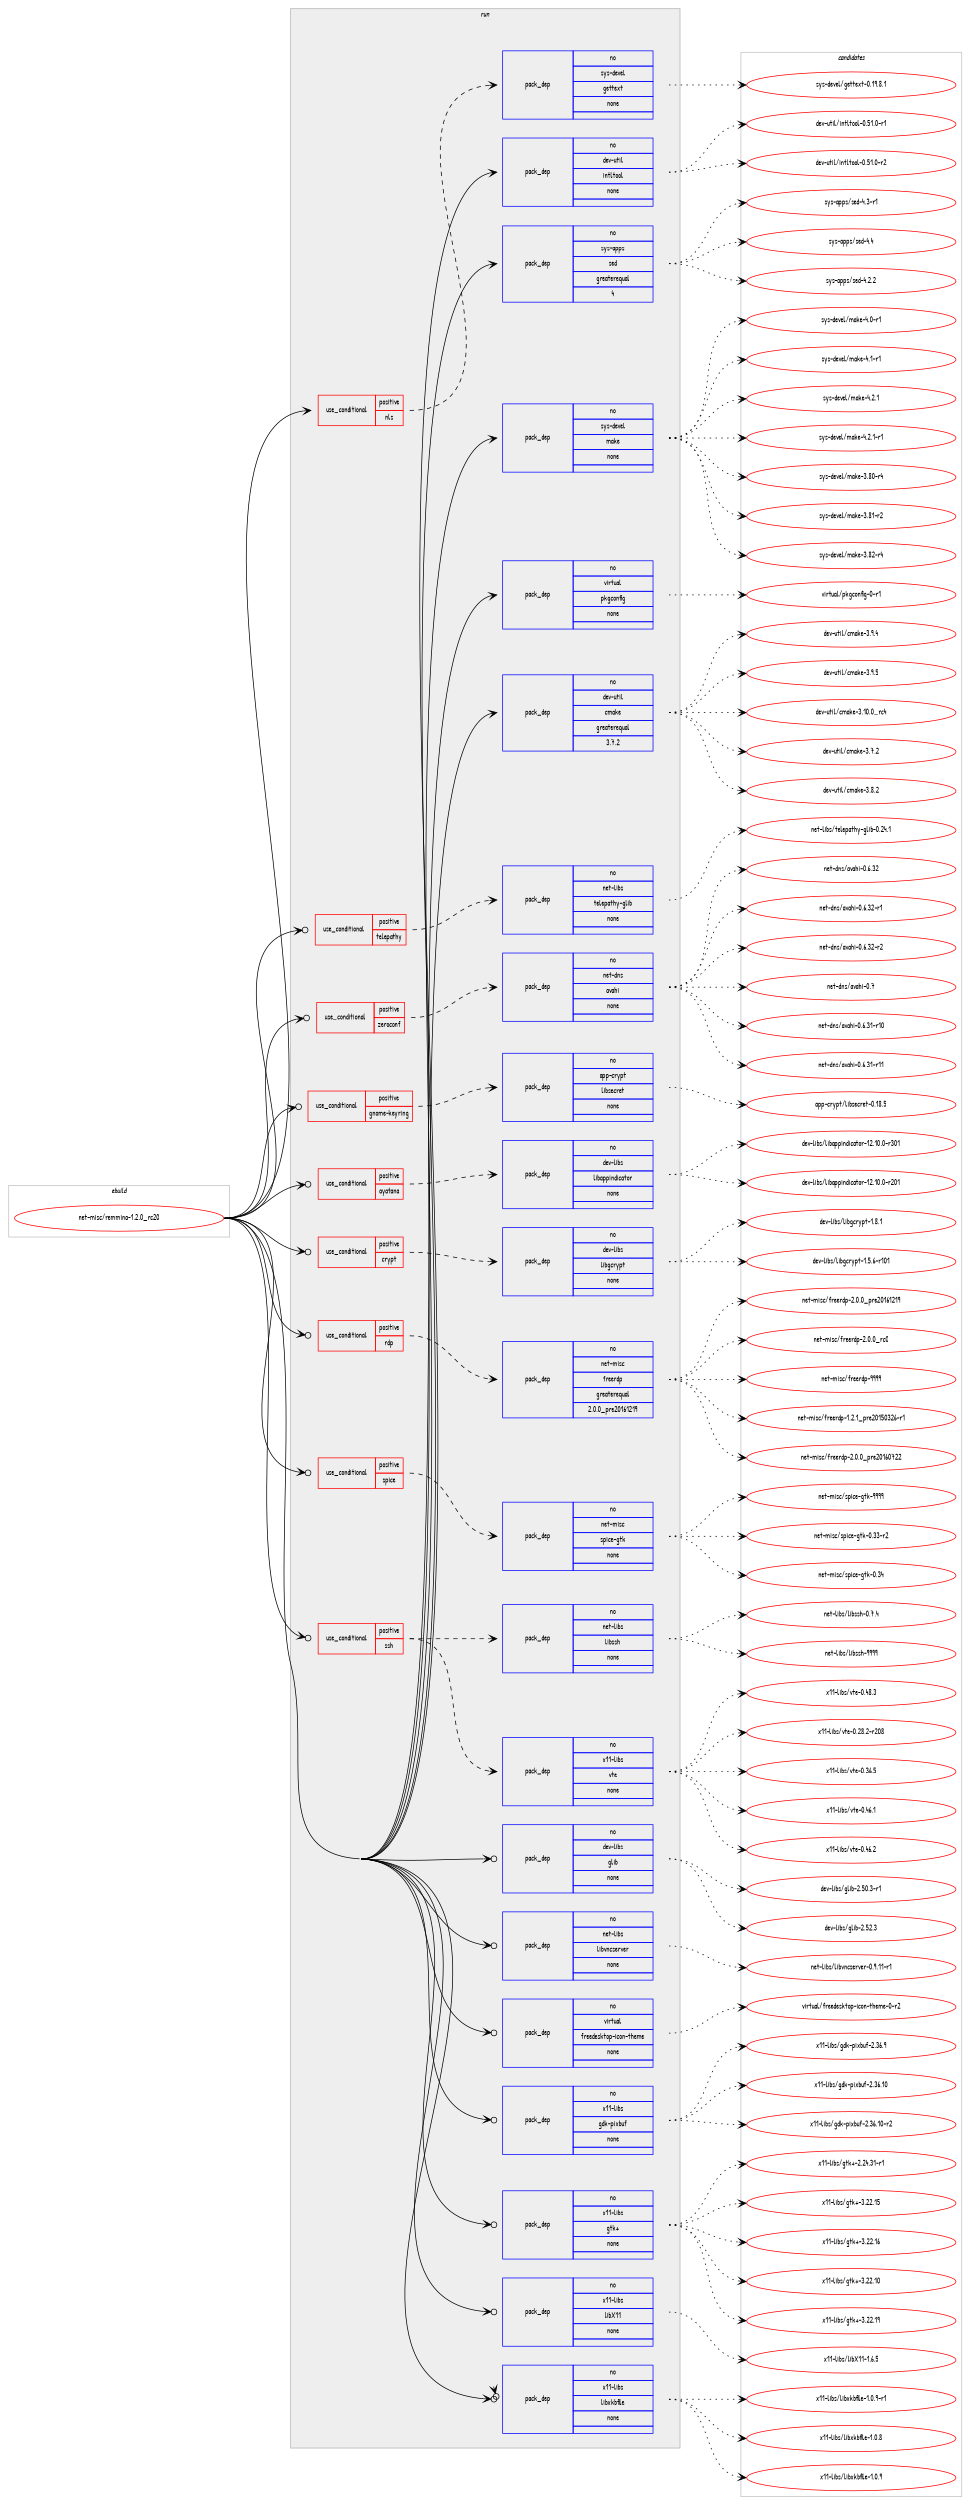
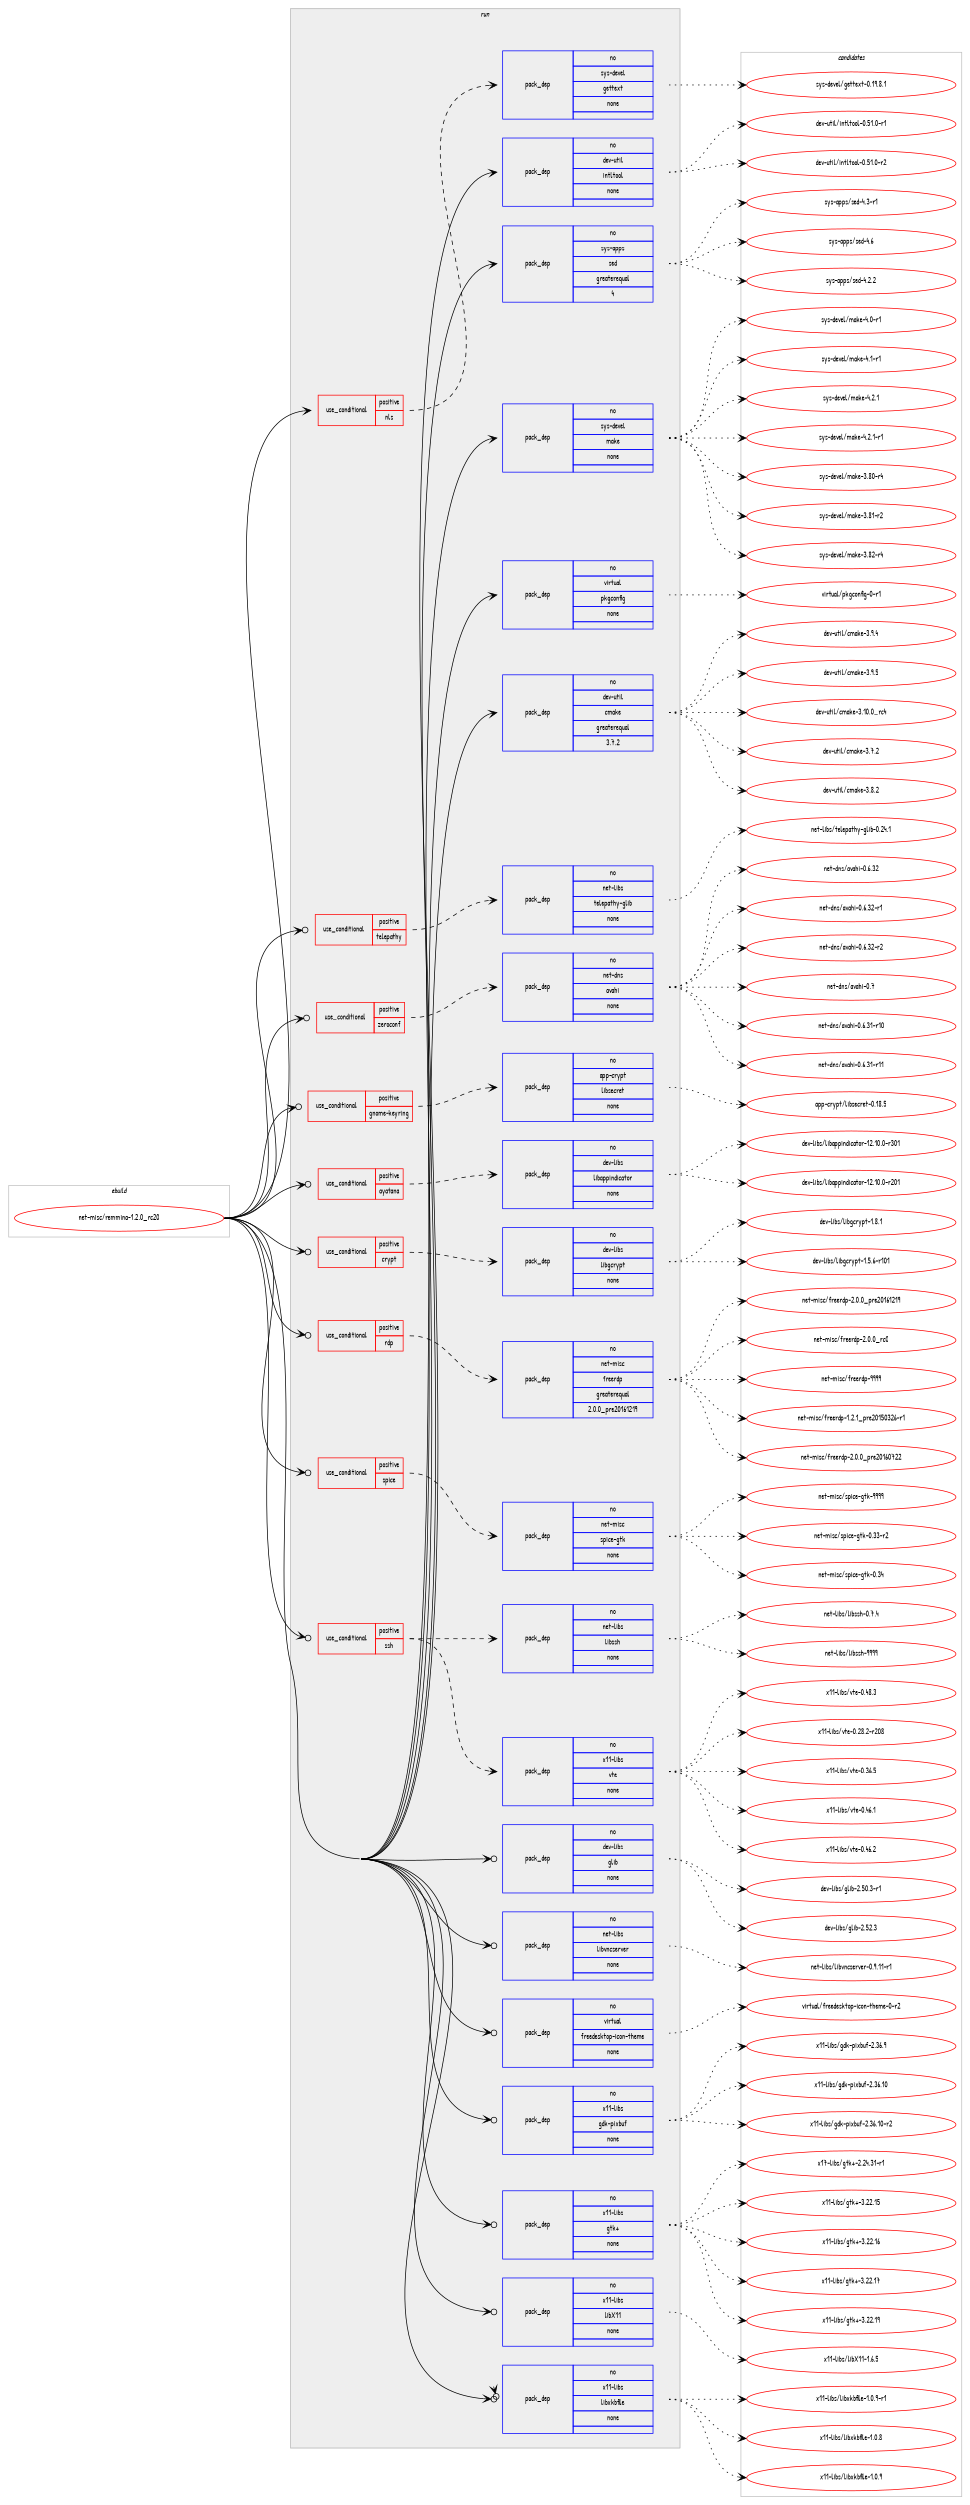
node "sys-apps/sed-4.4": label "sys-apps/sed-4.4" -> "sys-apps/sed-4.6"
node "x11-libs/gtk+-2.24.31-r1": label "x11-libs/gtk+-2.24.31-r1" -> "x17-libs/gtk+-2.24.31-r1"
node "x11-libs/gtk+-3.22.10": label "x11-libs/gtk+-3.22.10" -> "x11-libs/gtk+-3.22.17"
